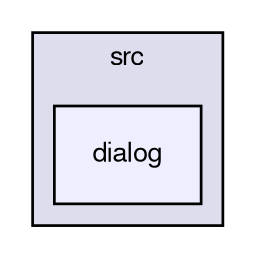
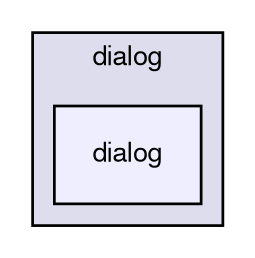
cluster "src": label "src" -> "dialog"
